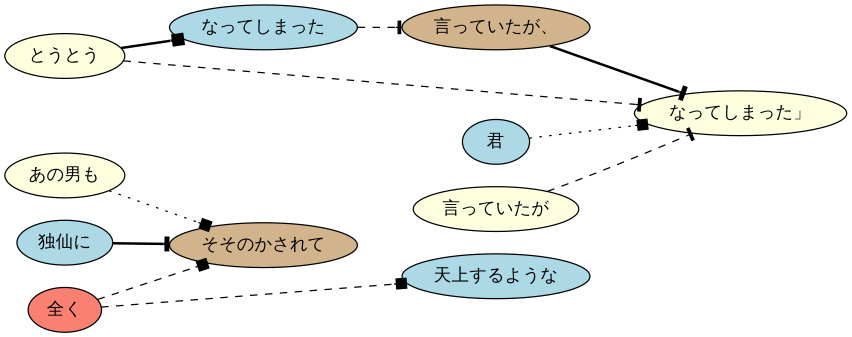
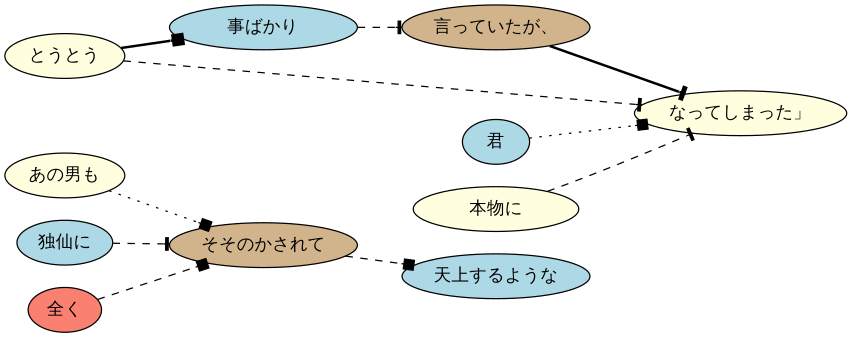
node "なってしまった": label "なってしまった" -> "事ばかり"
node "言っていたが": label "言っていたが" -> "本物に"
edge "独仙に" -> "そそのかされて": style bold -> dashed
edge "全く" -> "天上するような": now "そそのかされて" -> "天上するような"
